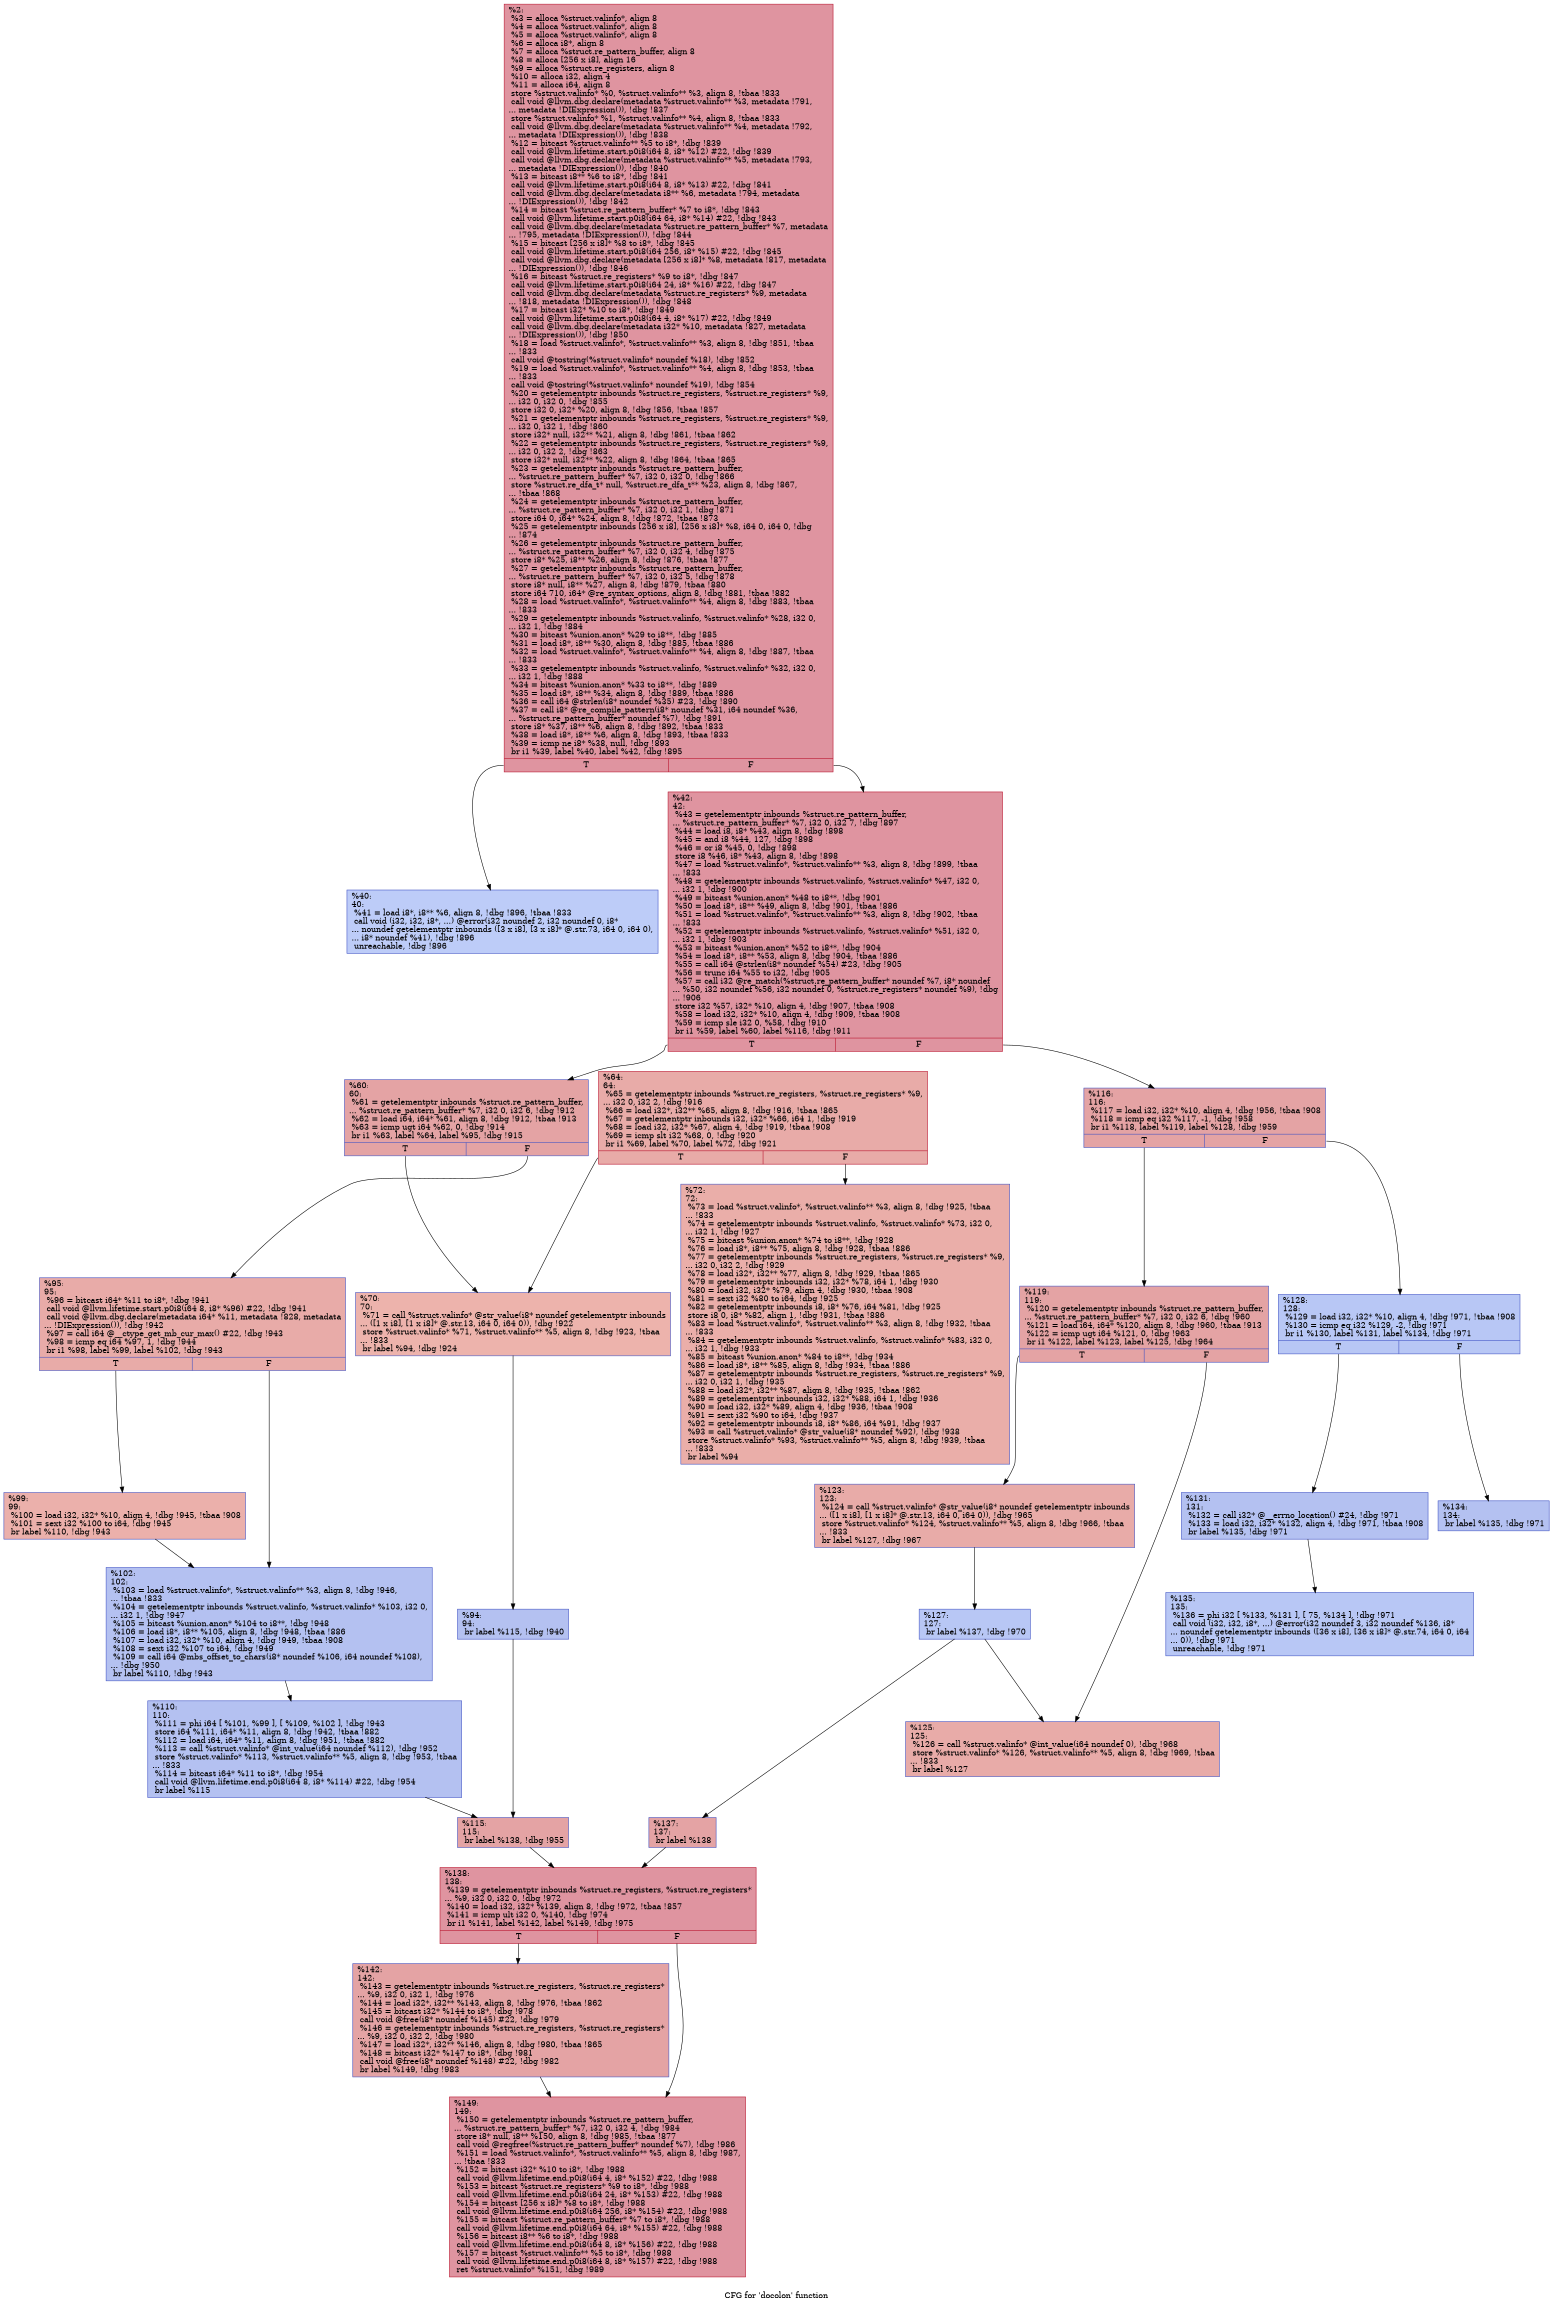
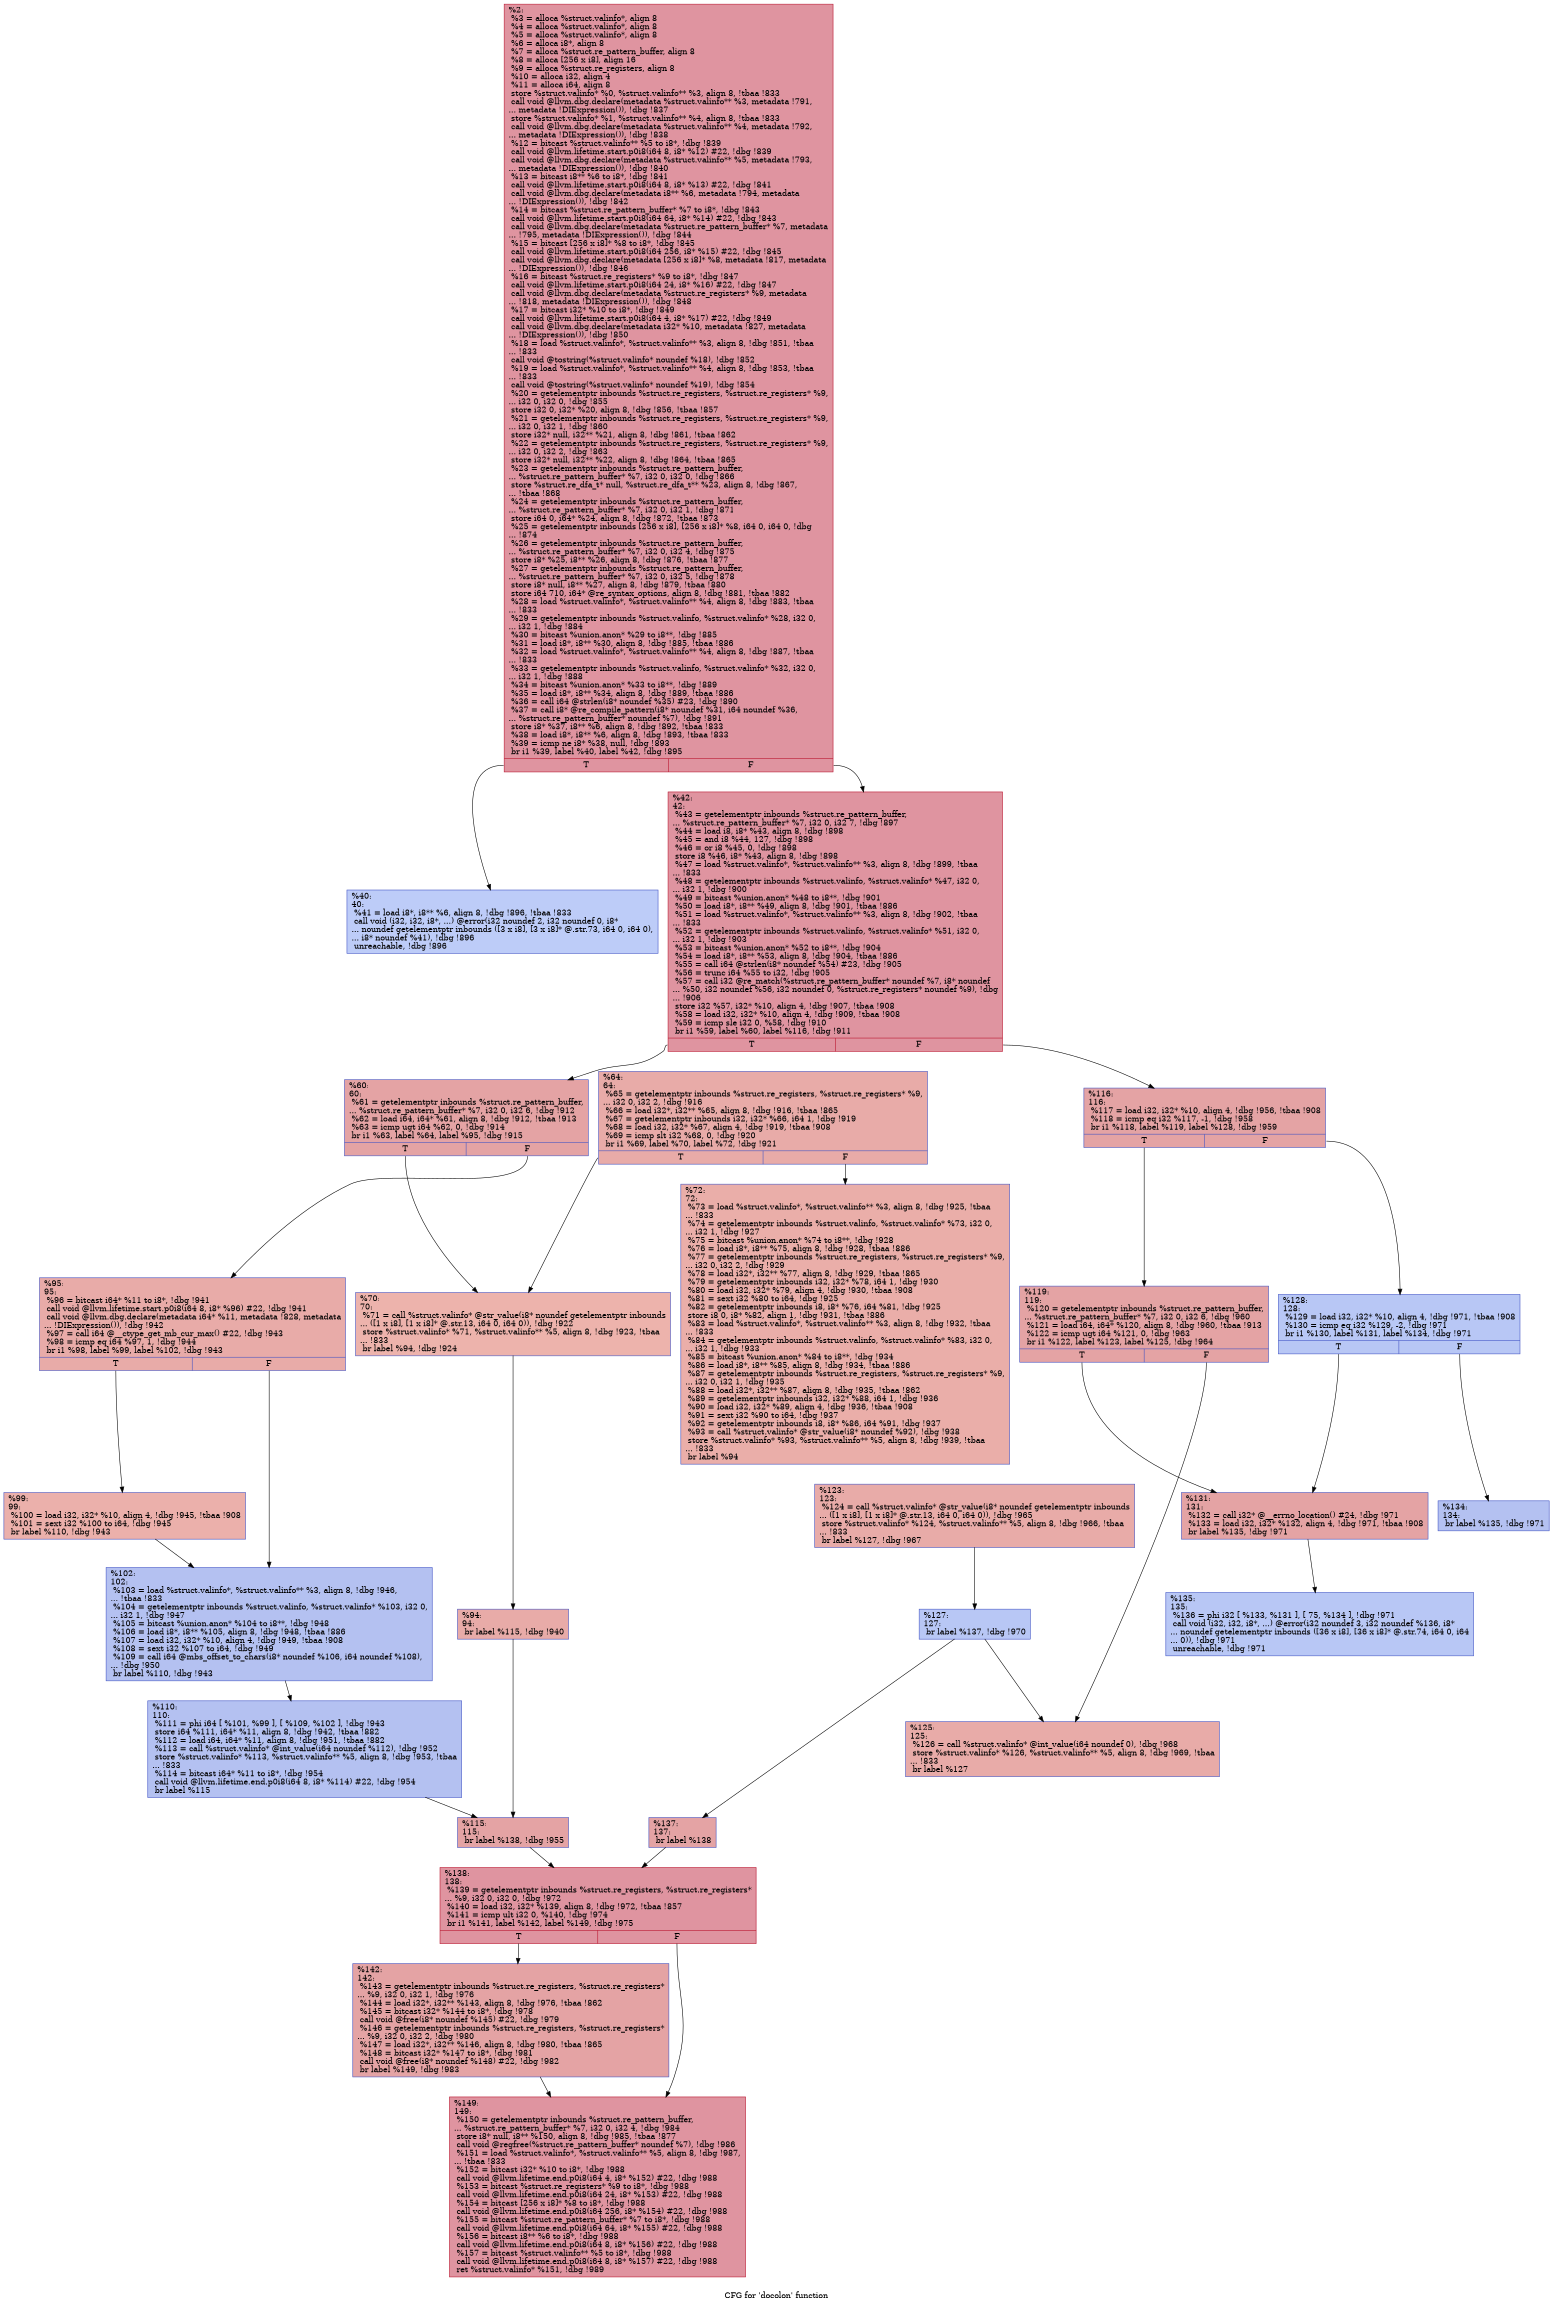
node "%64:": color #b70d28ff -> #3d50c3ff
edge "%119:" -> "%123:": now "%119:" -> "%131:"
node "%131:": fillcolor #5572df70 -> #c32e3170
node "%94:": fillcolor #5572df70 -> #cc403a70
